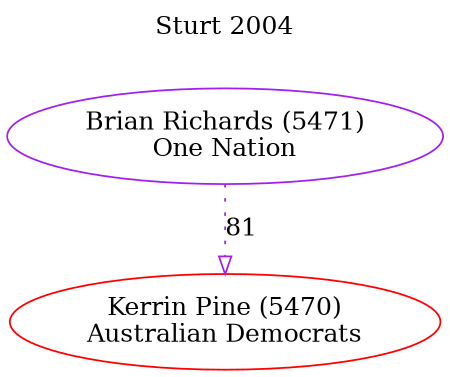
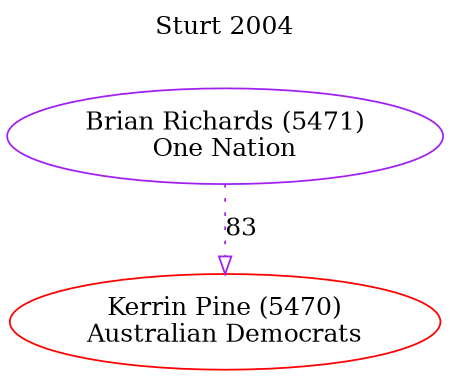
edge "Brian Richards (5471) One Nation" -> "Kerrin Pine (5470) Australian Democrats": label "81" -> "83"
